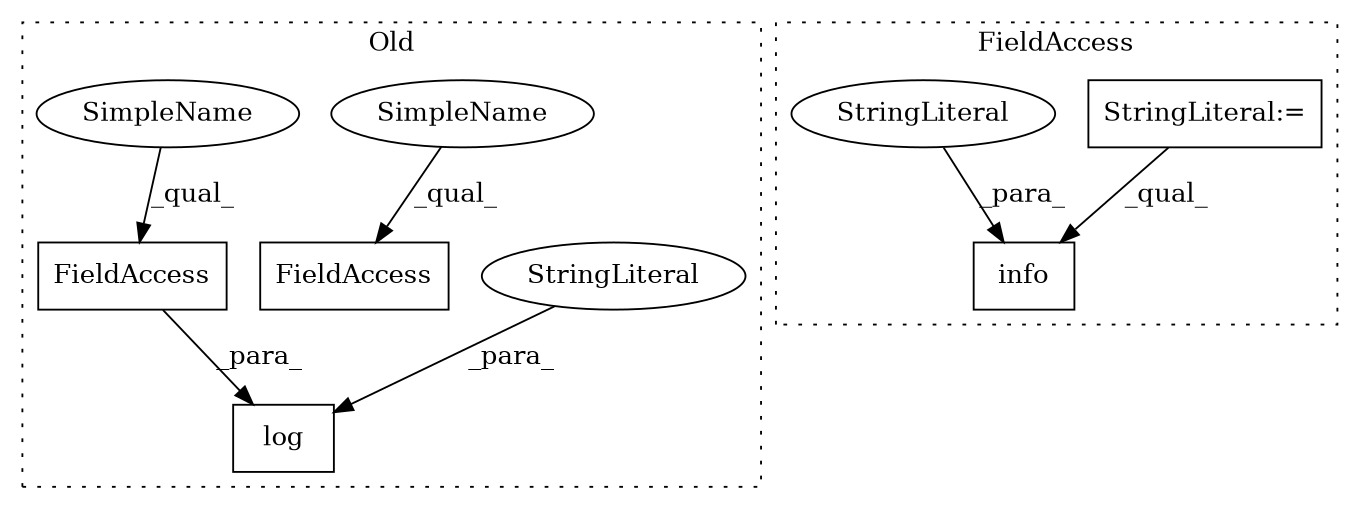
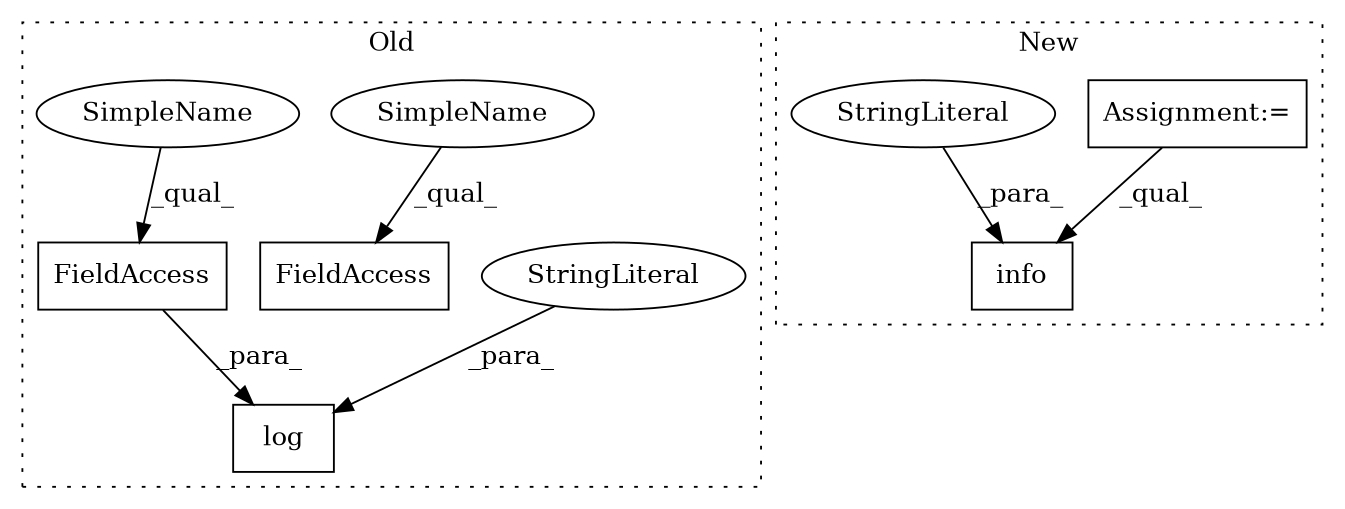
cluster "FieldAccess": label "FieldAccess" -> "New"
node "StringLiteral:=": label "StringLiteral:=" -> "Assignment:="
